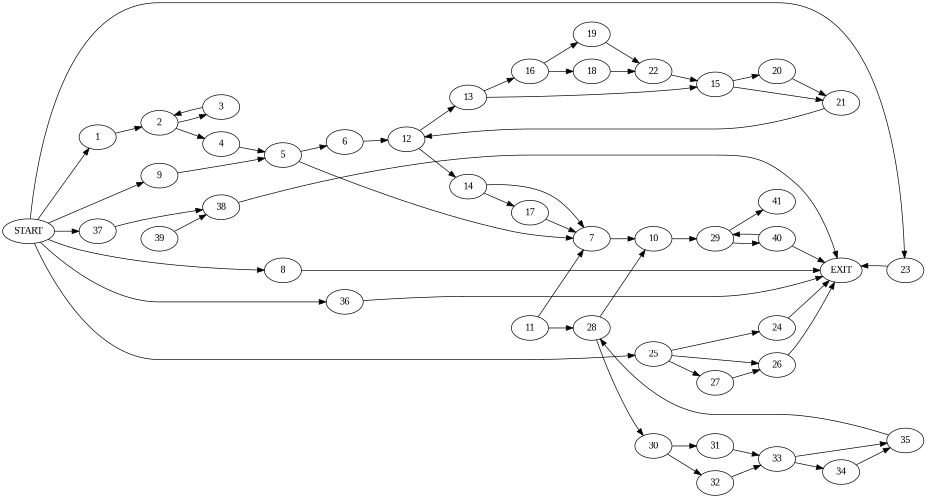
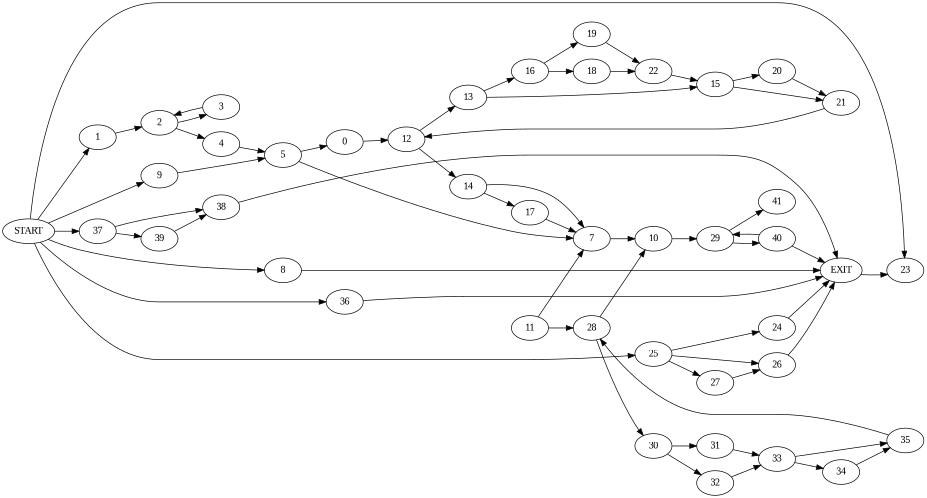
node "6": label "6" -> "0"
edge "37" -> "39": added
edge "23" -> "EXIT": reversed
